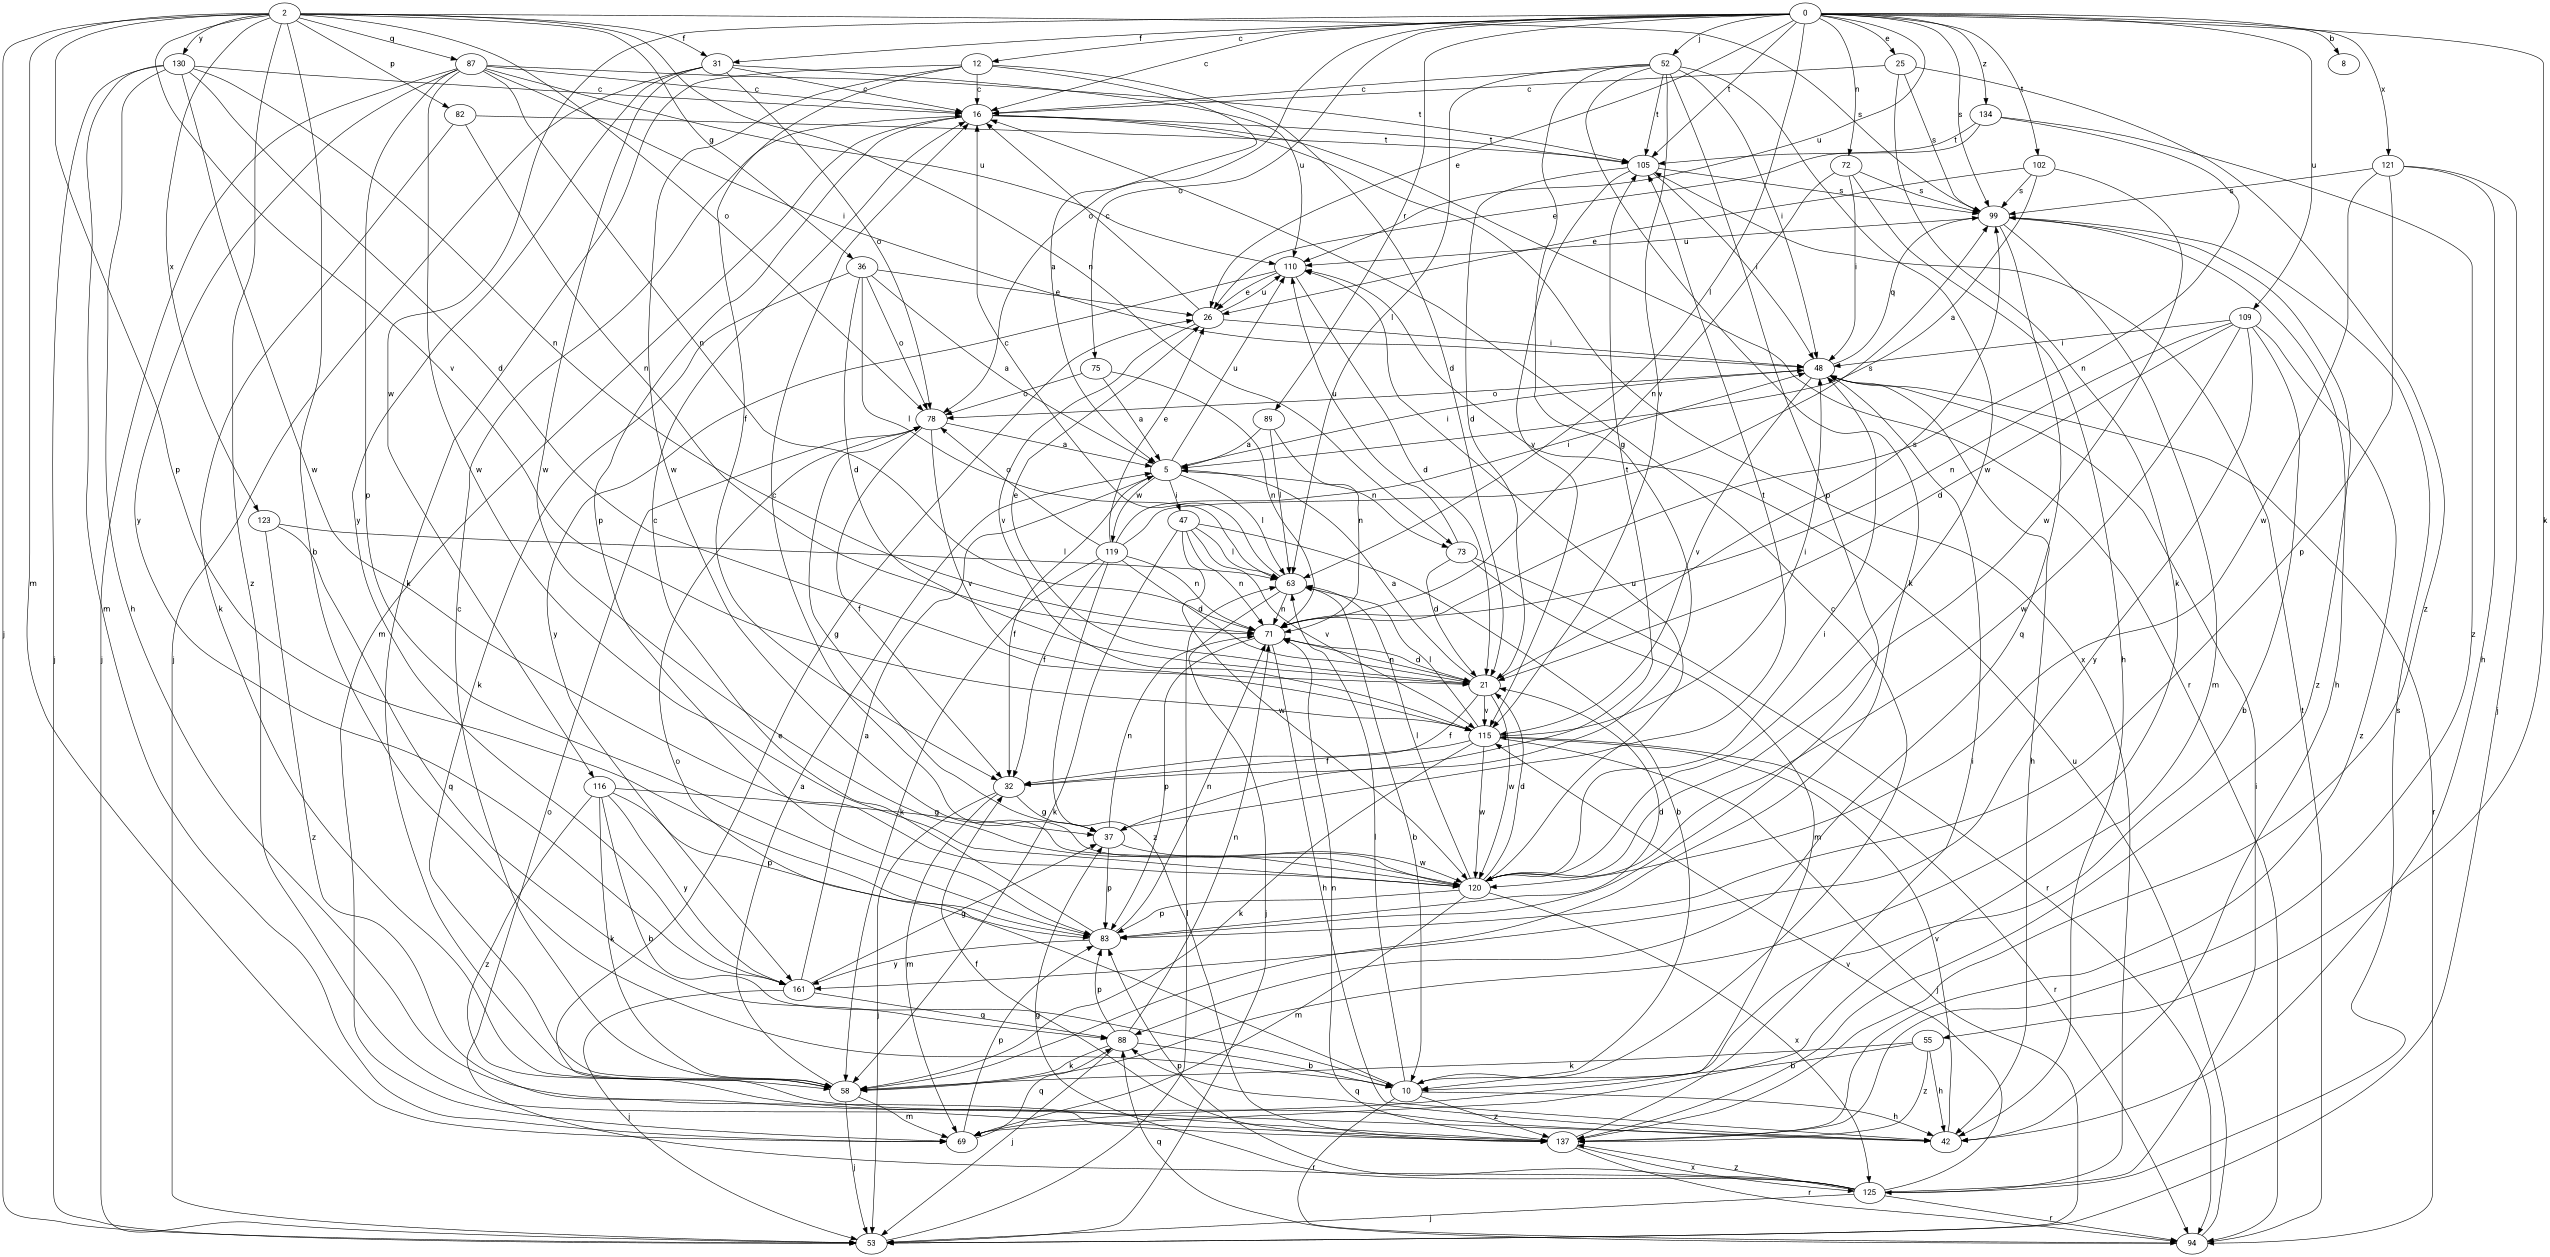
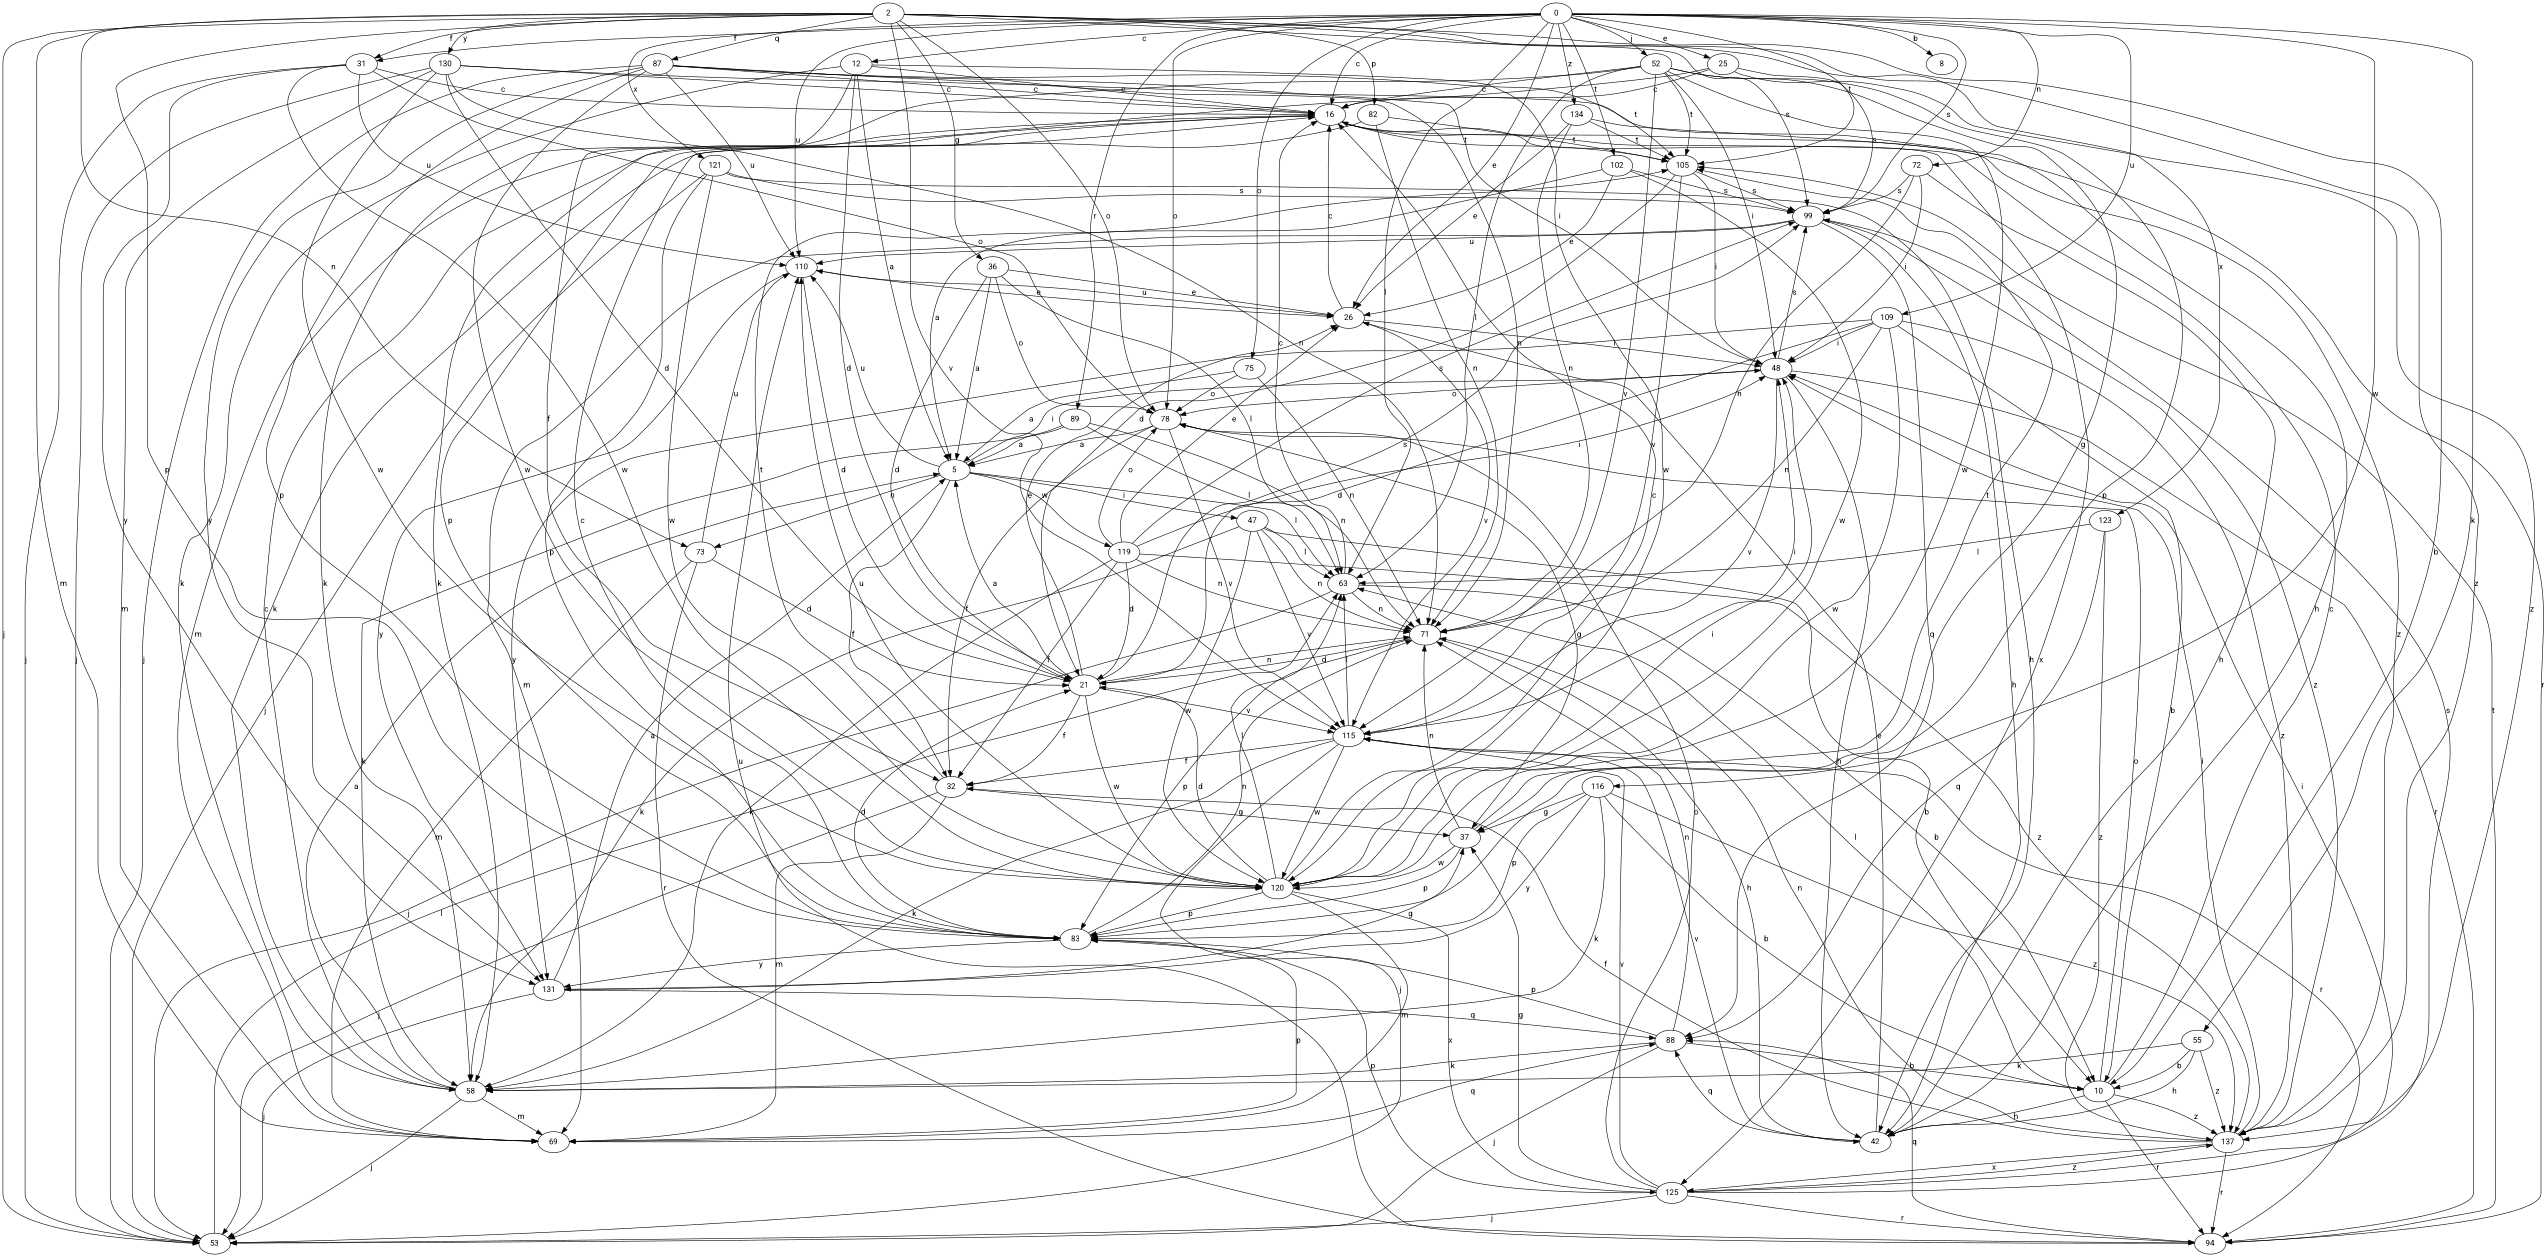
edge "48" -> "99": label "q" -> "s"
edge "36" -> "58": now "89" -> "58"
node "161": label "161" -> "131"
